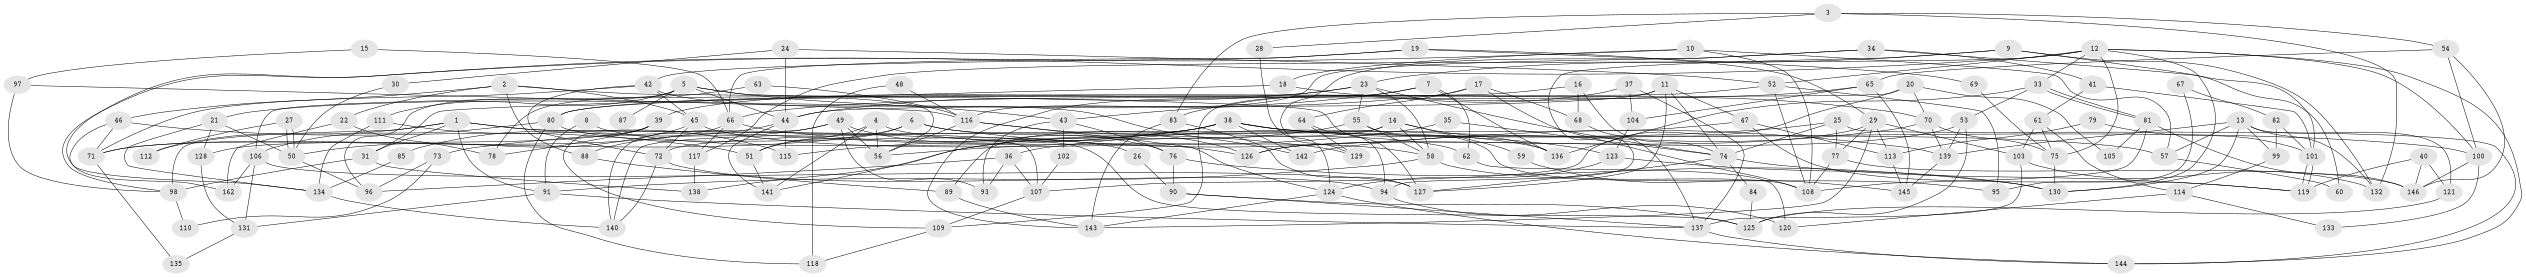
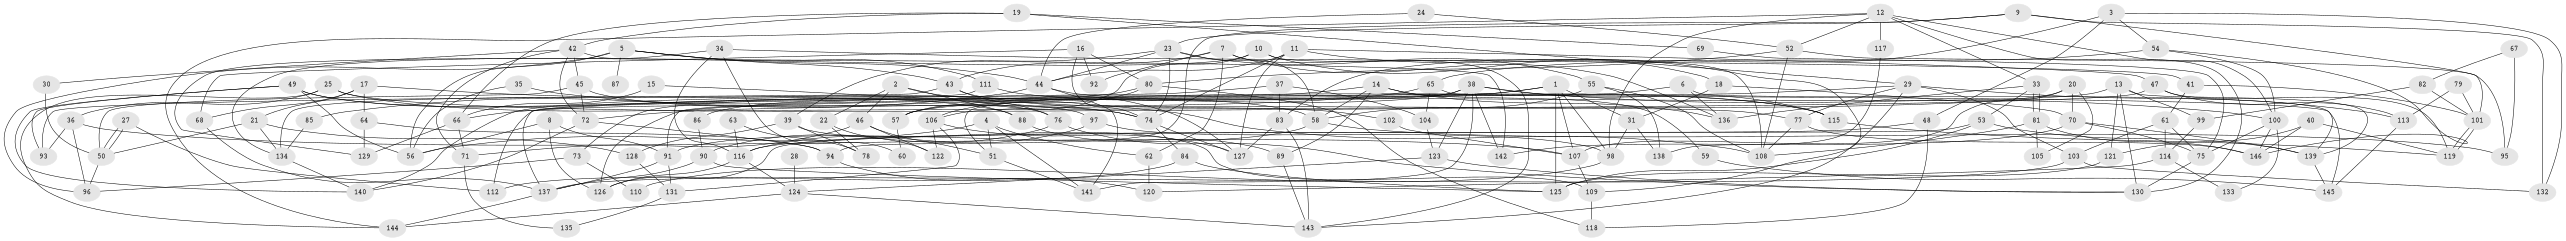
edge "3" -- "28": now "3" -- "48"
edge "24" -- "30": now "42" -- "30"
node "92": added
edge "2" -- "45": removed
edge "12" -- "75": now "100" -- "75"
edge "66" -- "117": removed
edge "116" -- "56": now "8" -- "56"
edge "13" -- "132": removed
edge "6" -- "71": removed
node "26": label "26" -> "86"
edge "74" -- "119": now "115" -- "119"
edge "84" -- "112": added
node "162": label "162" -> "122"
